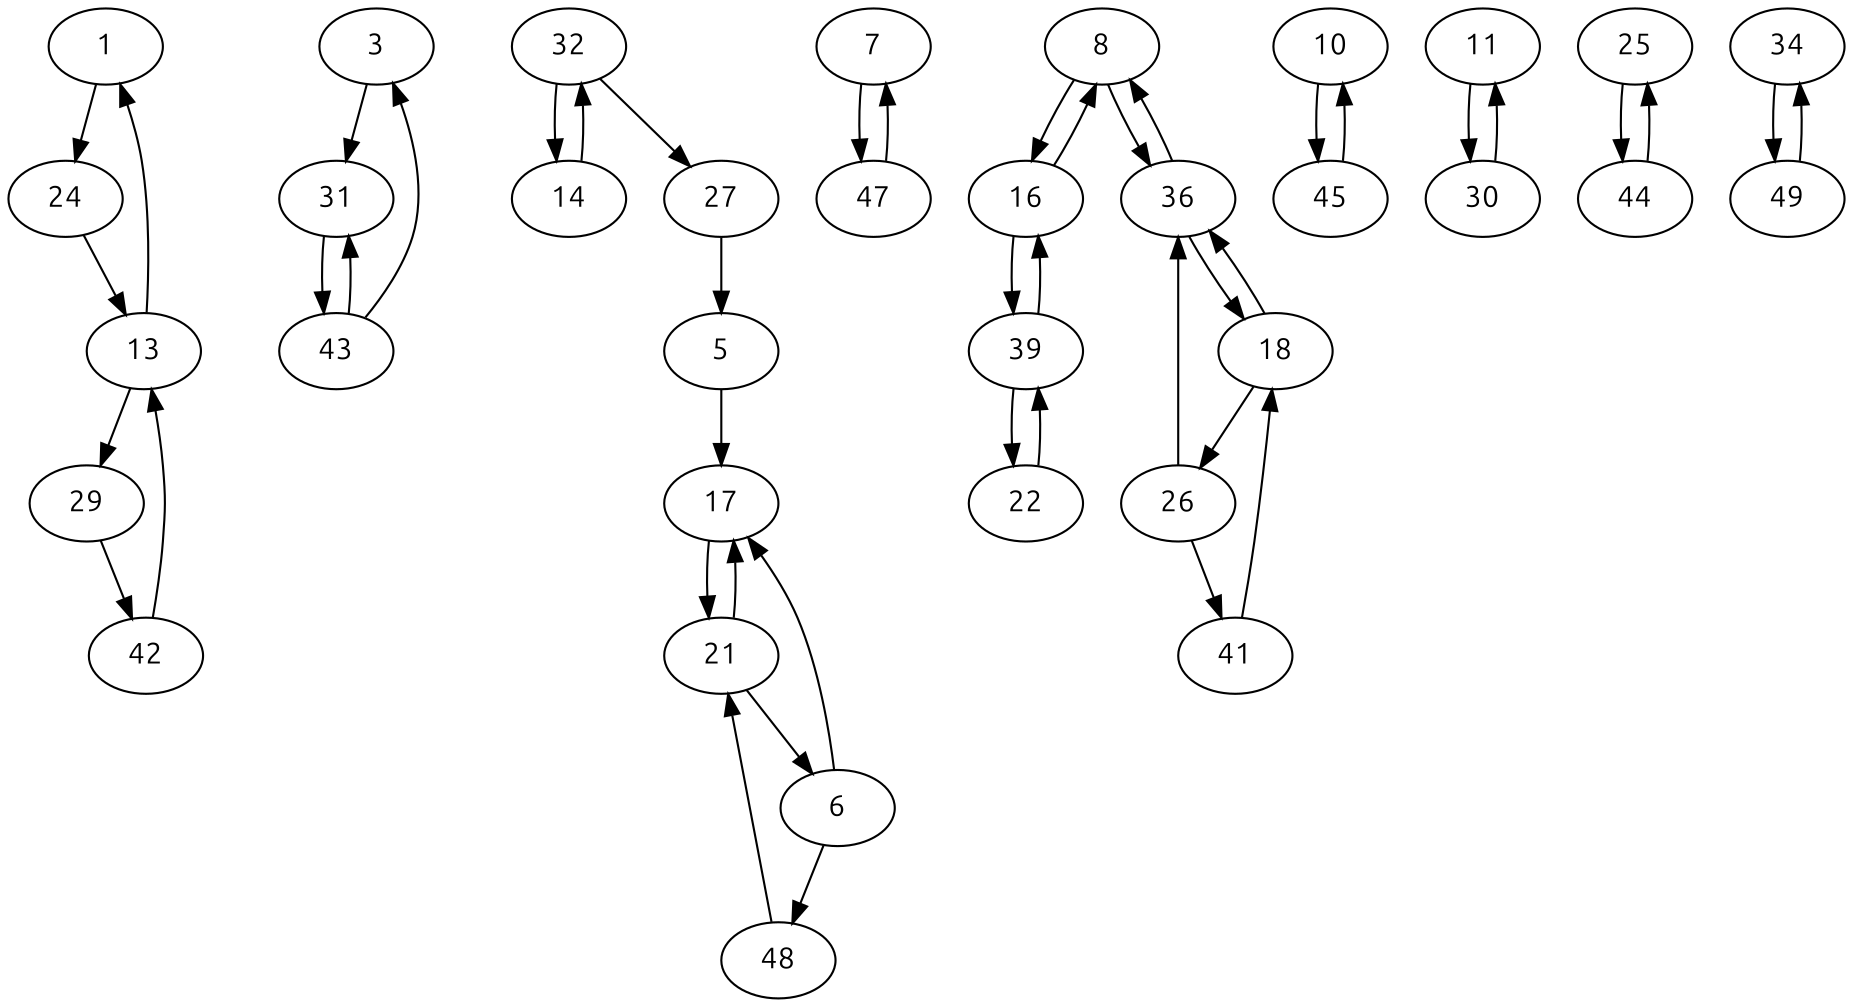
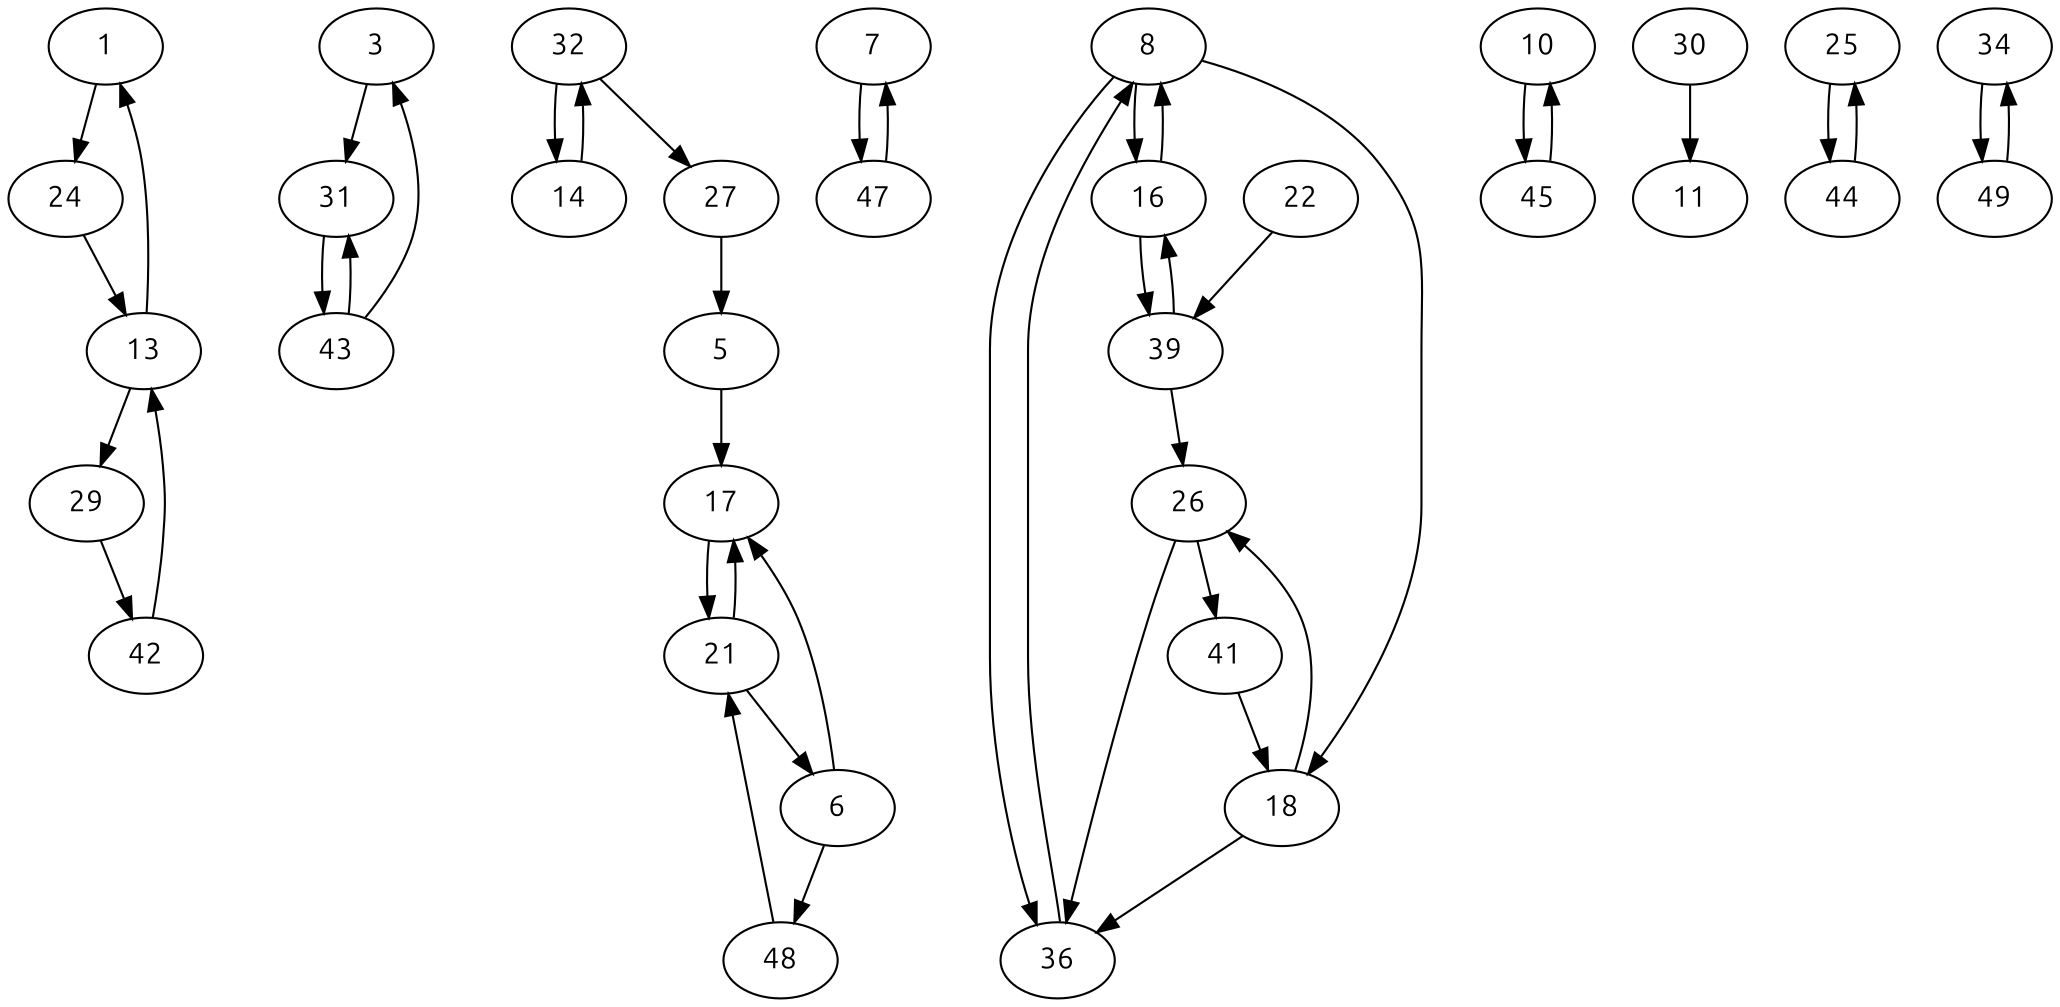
edge "11" -> "30": removed
edge "36" -> "18": now "8" -> "18"
edge "39" -> "22": now "39" -> "26"
